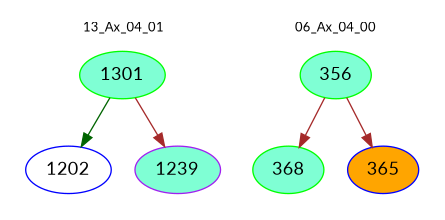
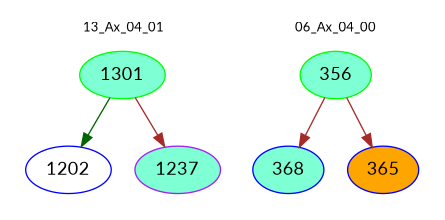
node "1239": label "1239" -> "1237"
node "368": color green -> blue
